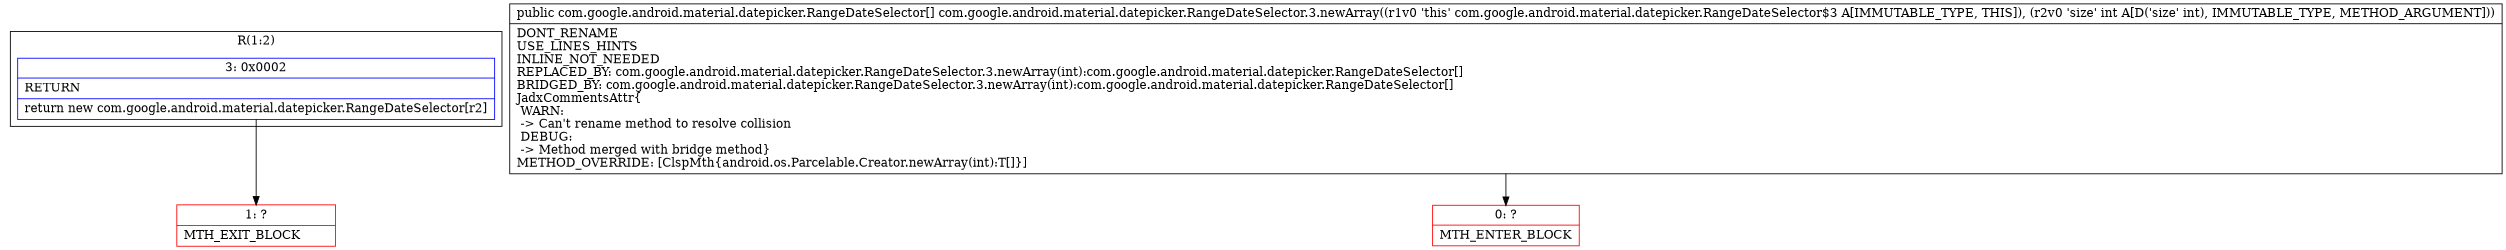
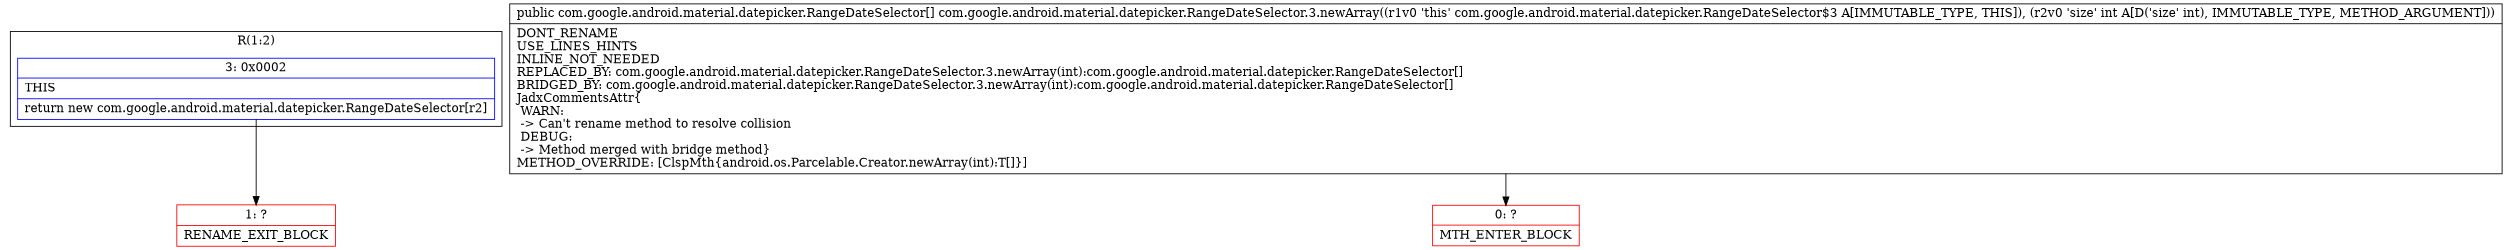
node "3: 0x0002": text "RETURN" -> "THIS"
node "1: ?": text "MTH_EXIT_BLOCK" -> "RENAME_EXIT_BLOCK"
